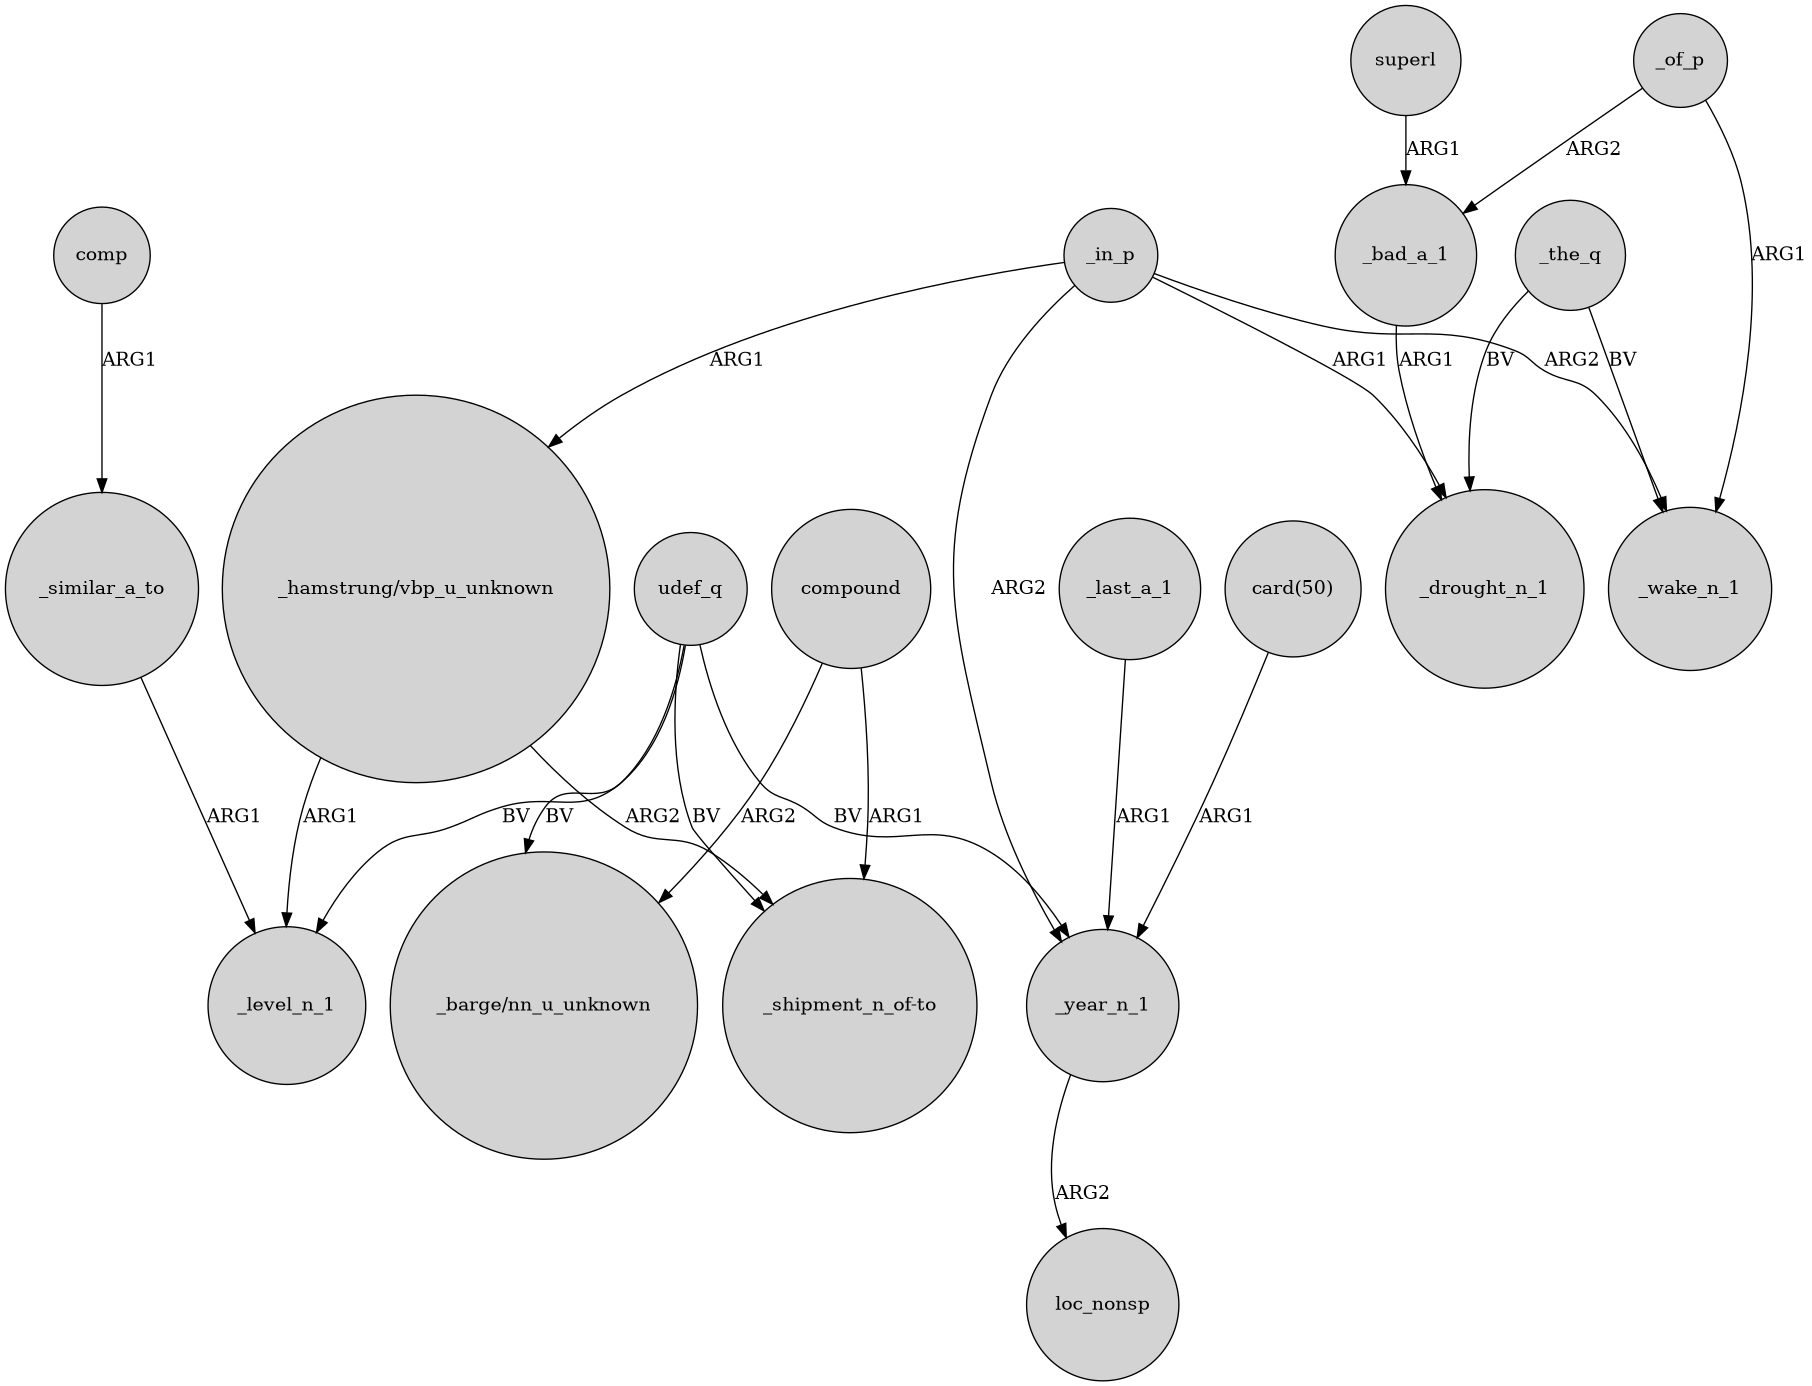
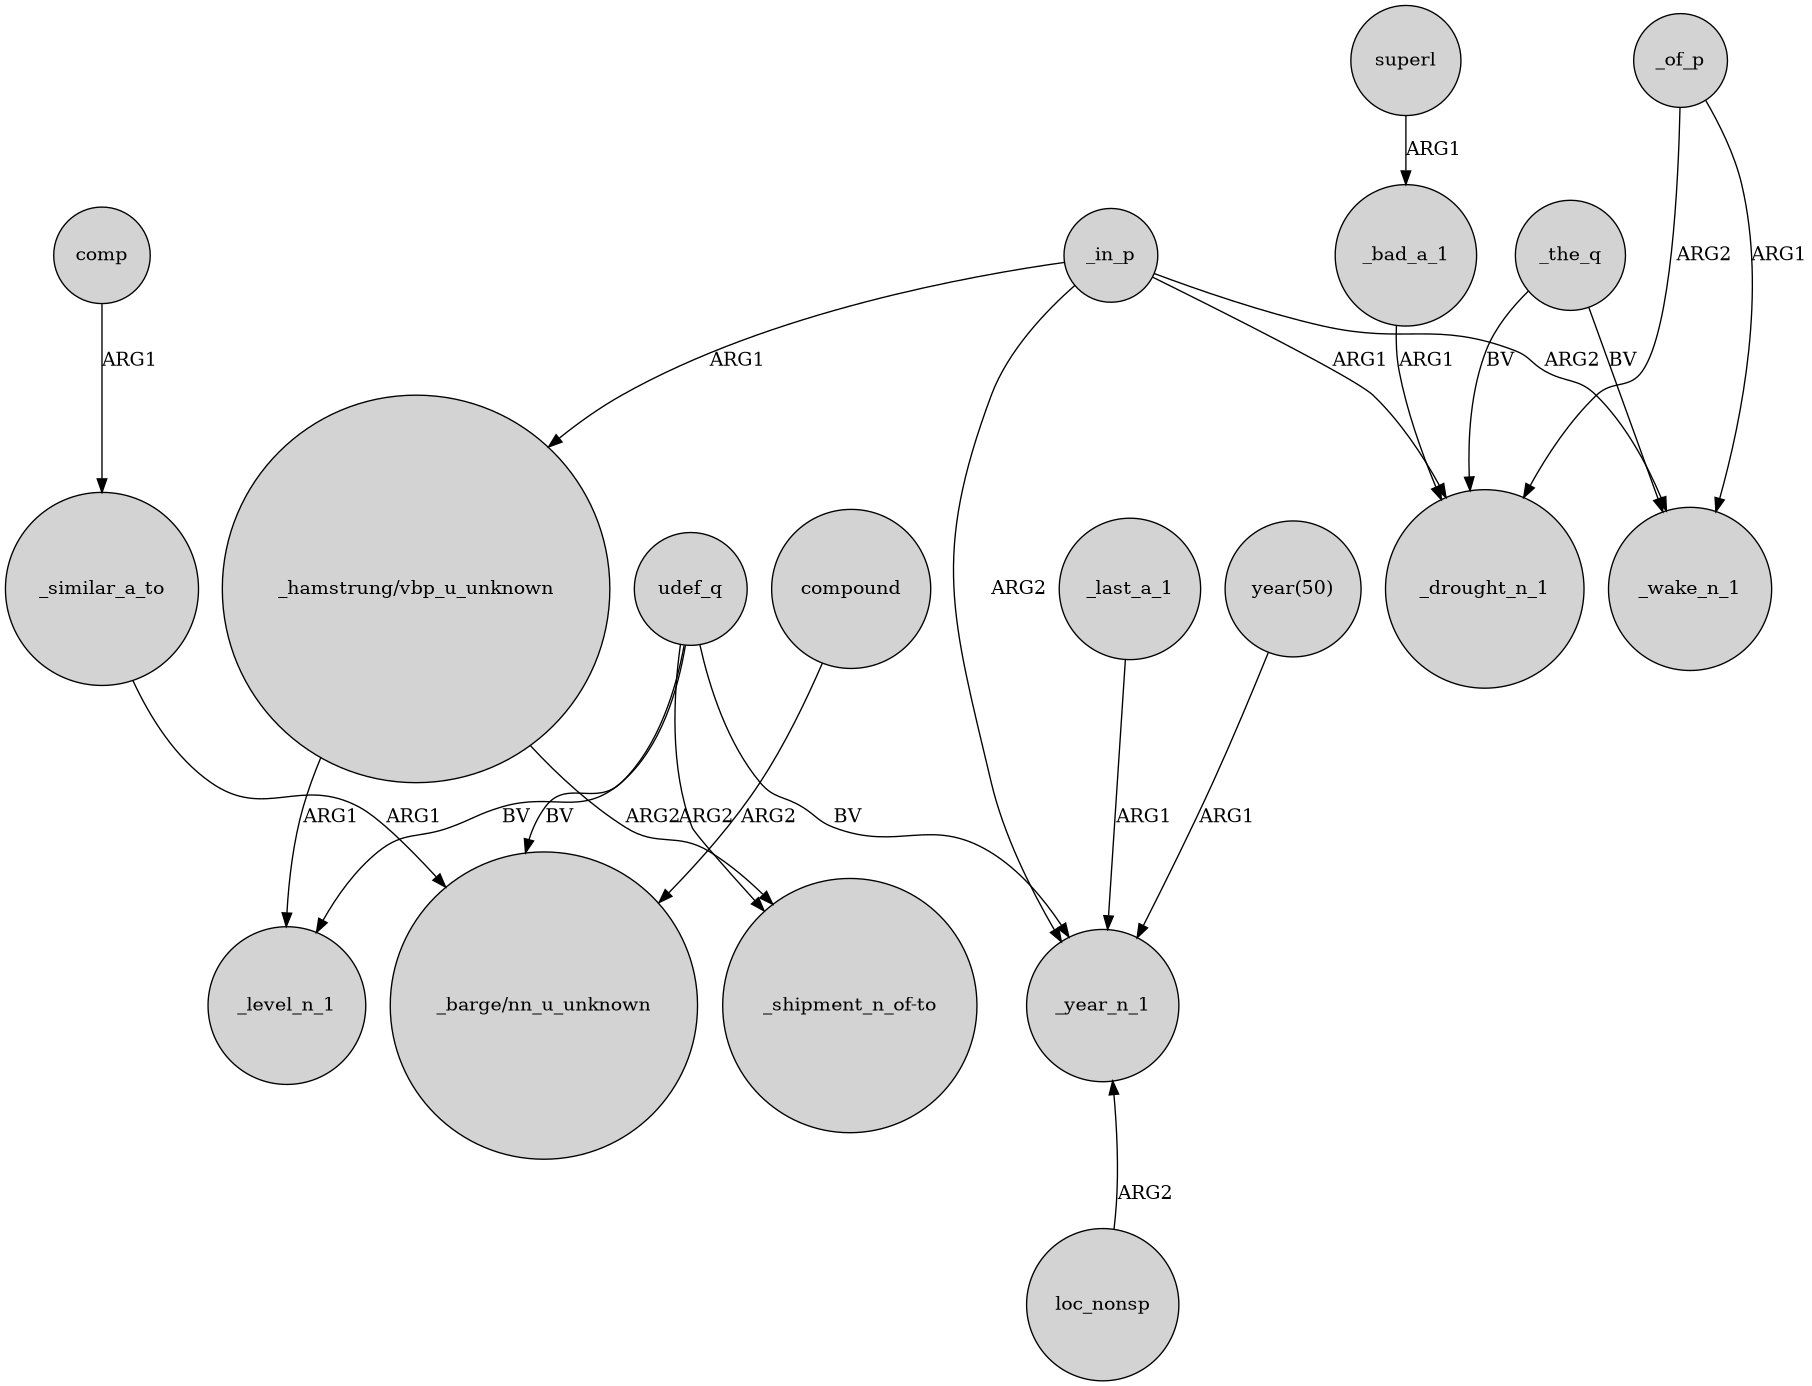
edge "_of_p" -> "_bad_a_1": now "_of_p" -> "_drought_n_1"
node "card(50)": label "card(50)" -> "year(50)"
edge "compound" -> "_shipment_n_of-to": removed, label "ARG1"
edge "_similar_a_to" -> "_level_n_1": now "_similar_a_to" -> "_barge/nn_u_unknown"
edge "udef_q" -> "_shipment_n_of-to": label "BV" -> "ARG2"
edge "_year_n_1" -> "loc_nonsp": reversed
